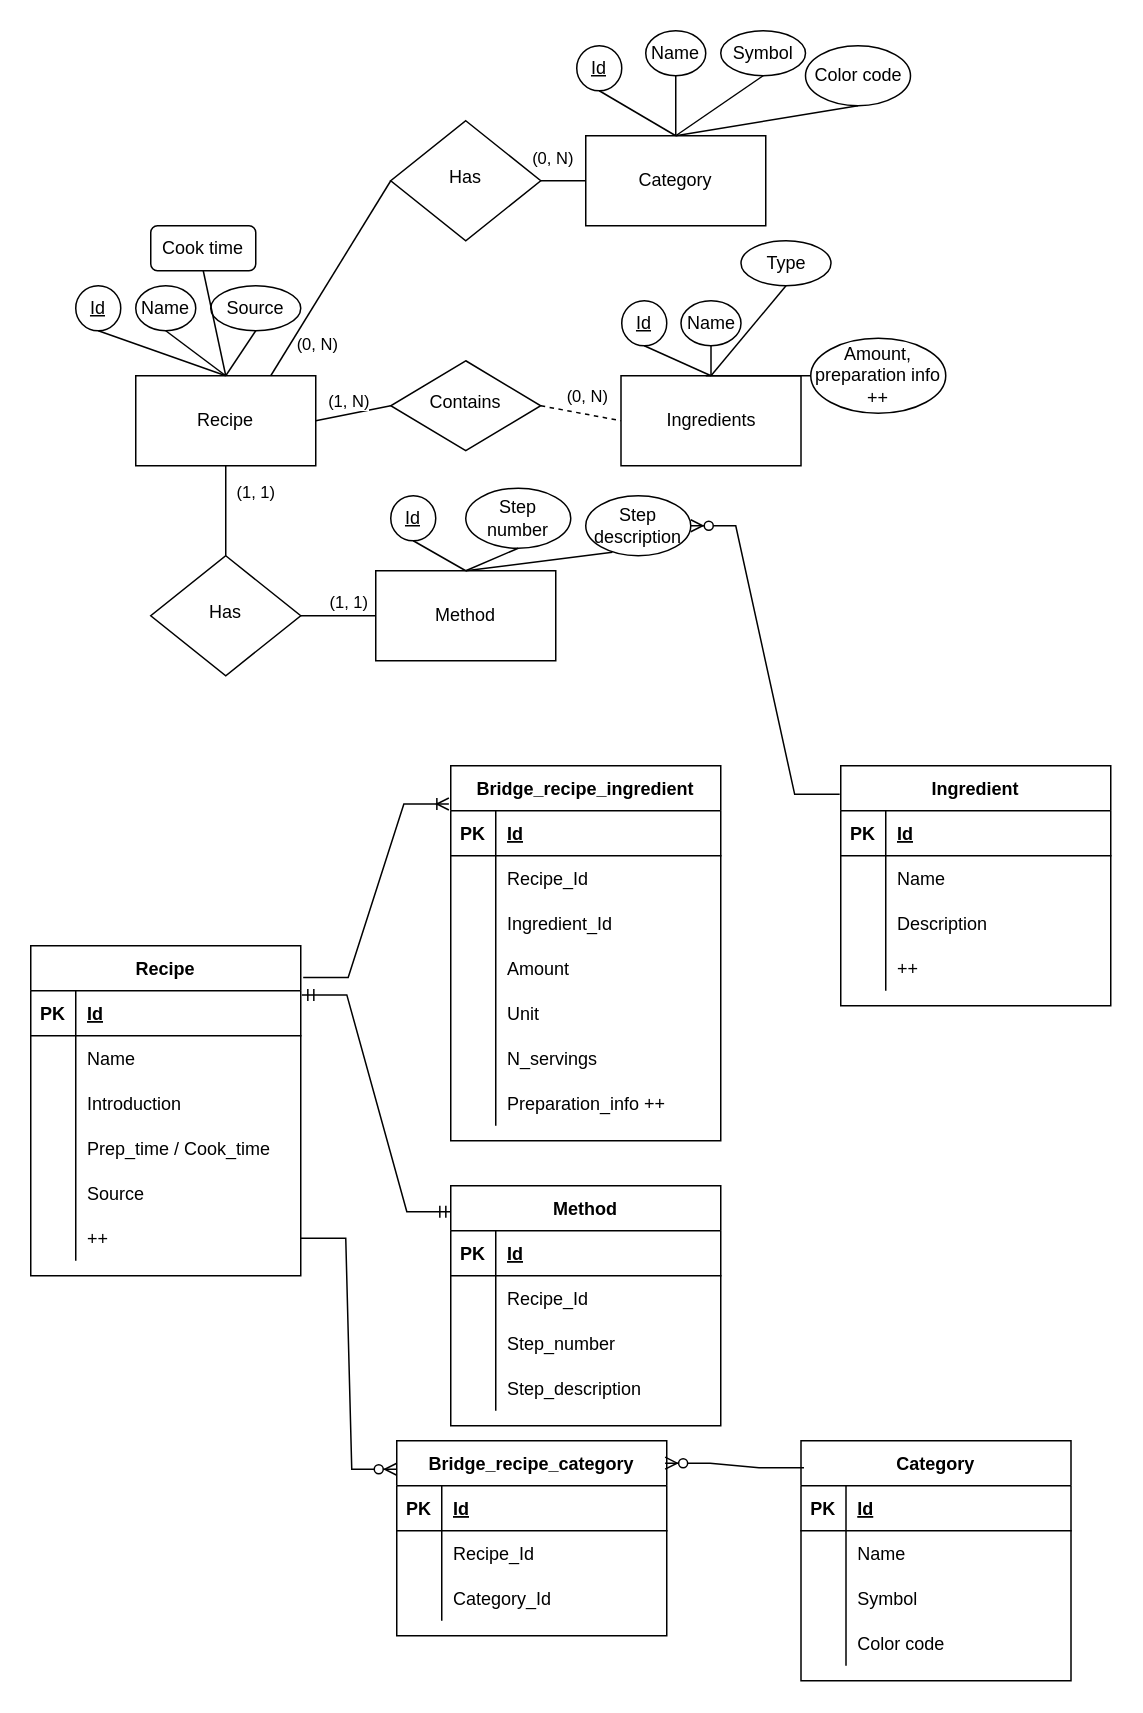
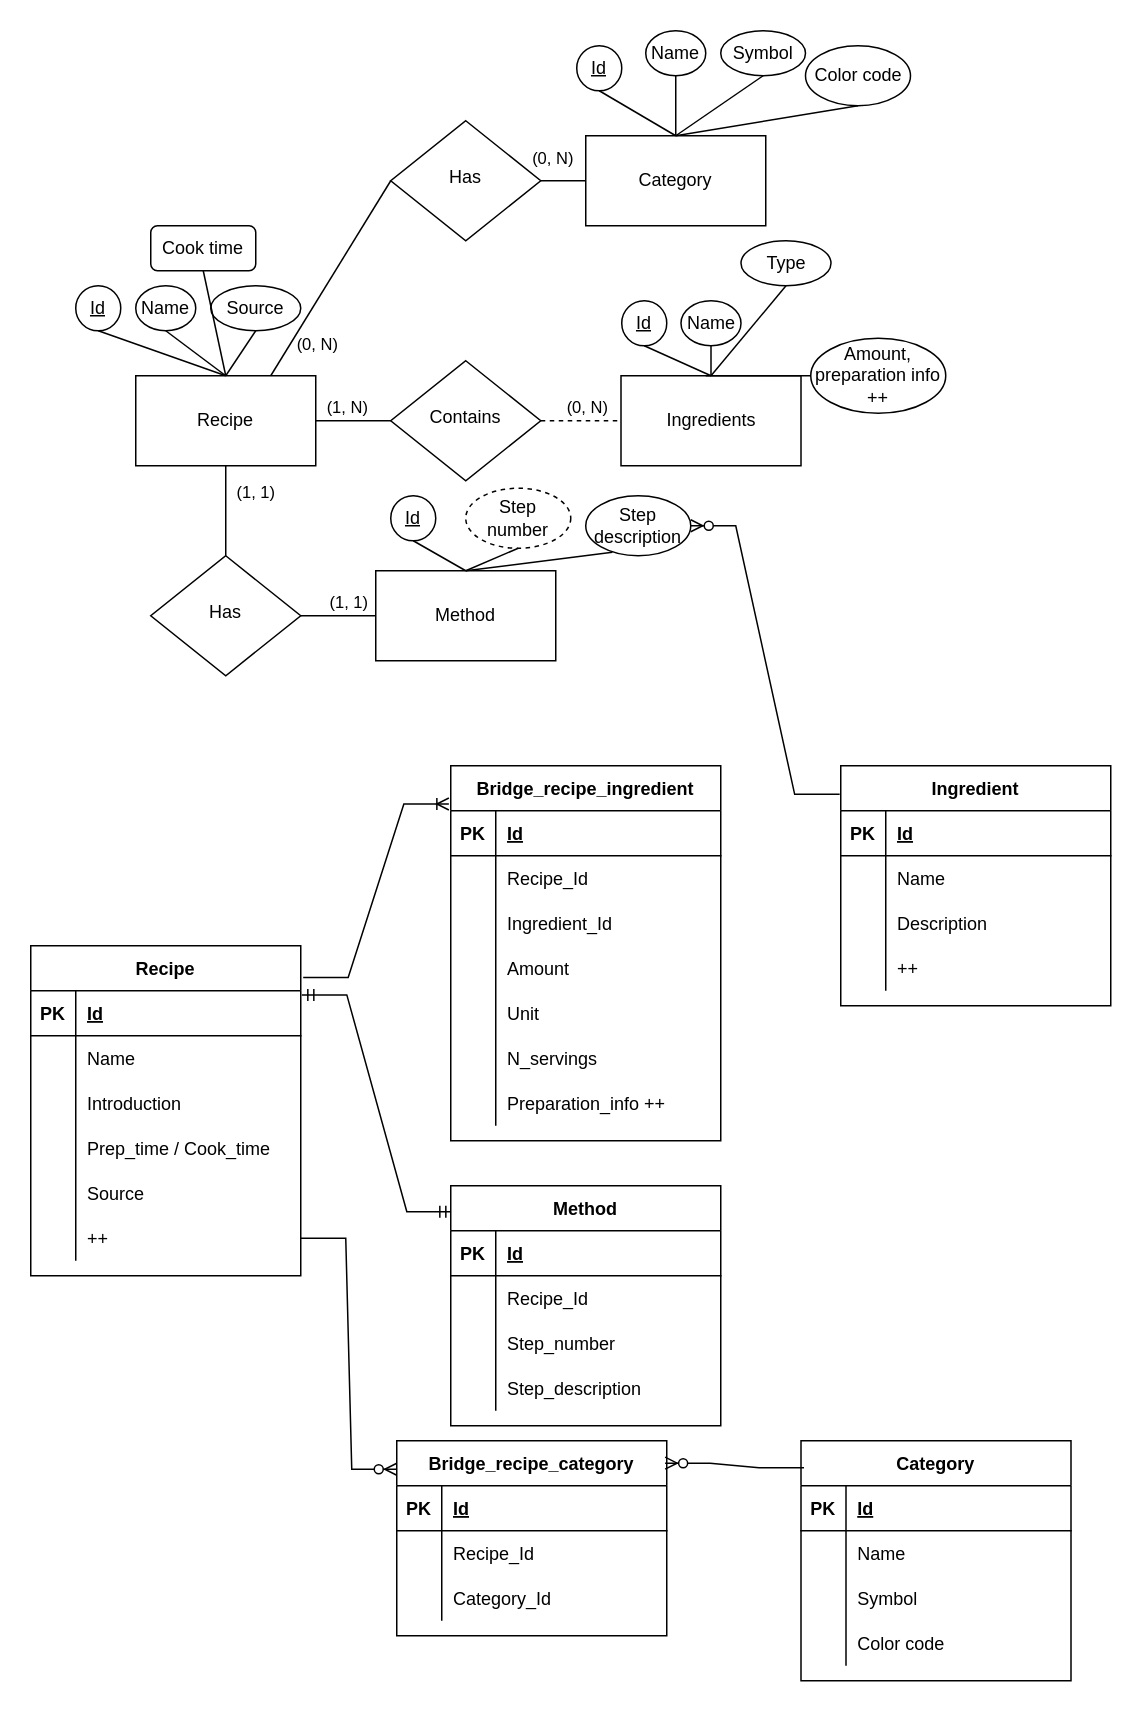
node "Contains": size 150x90 -> 150x120
node "Step number": style solid -> dashed
